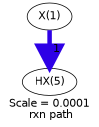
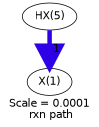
edge "X(1)" -> "HX(5)": reversed
